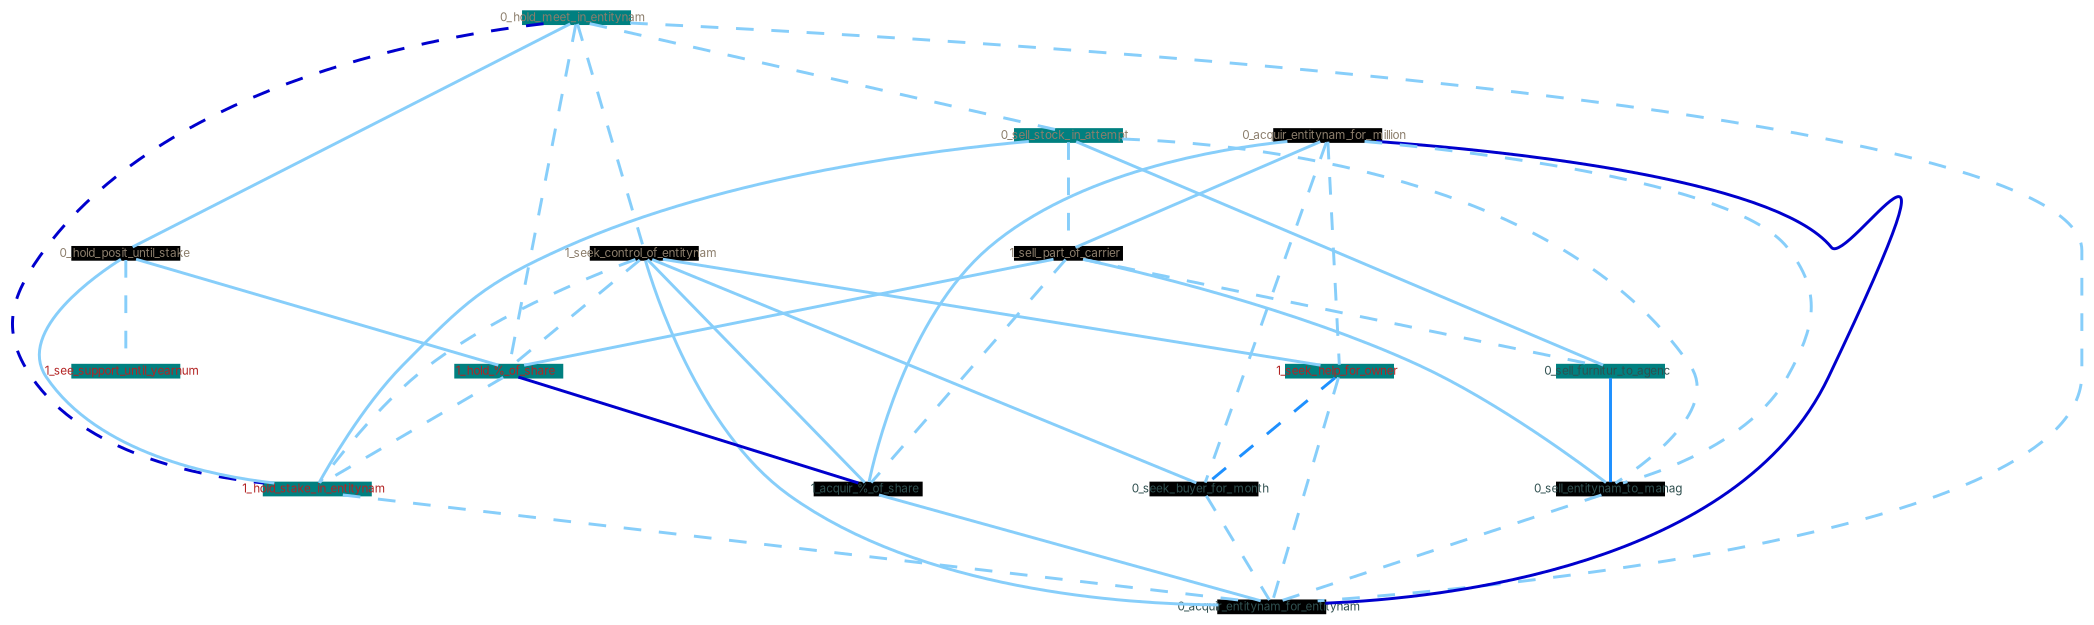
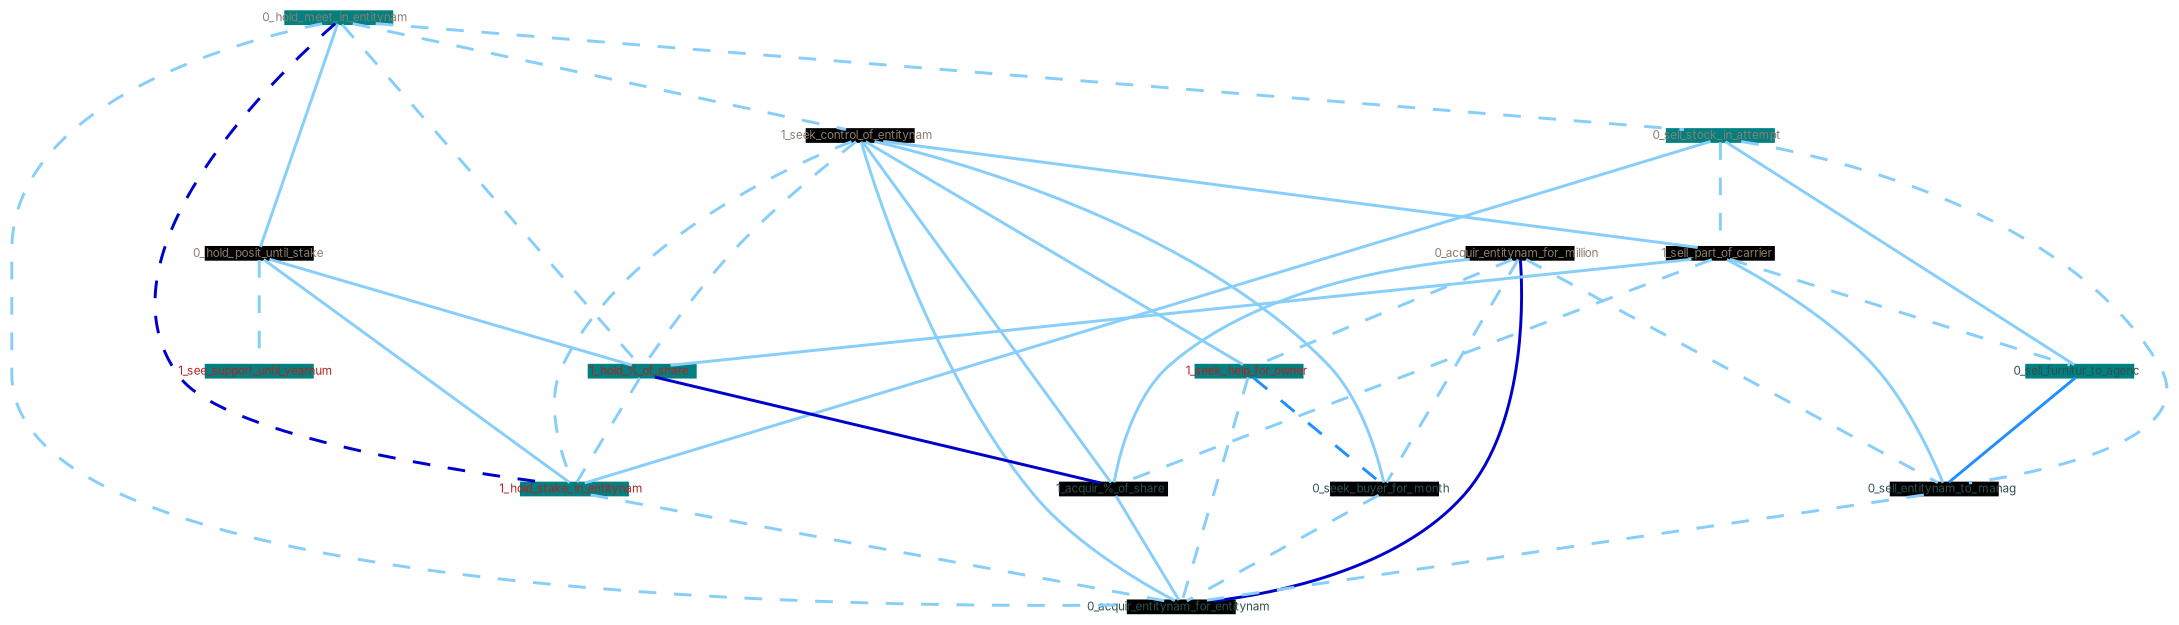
edge "0_acquir_entitynam_for_million" -- "1_sell_part_of_carrier": now "1_seek_control_of_entitynam" -- "1_sell_part_of_carrier"
